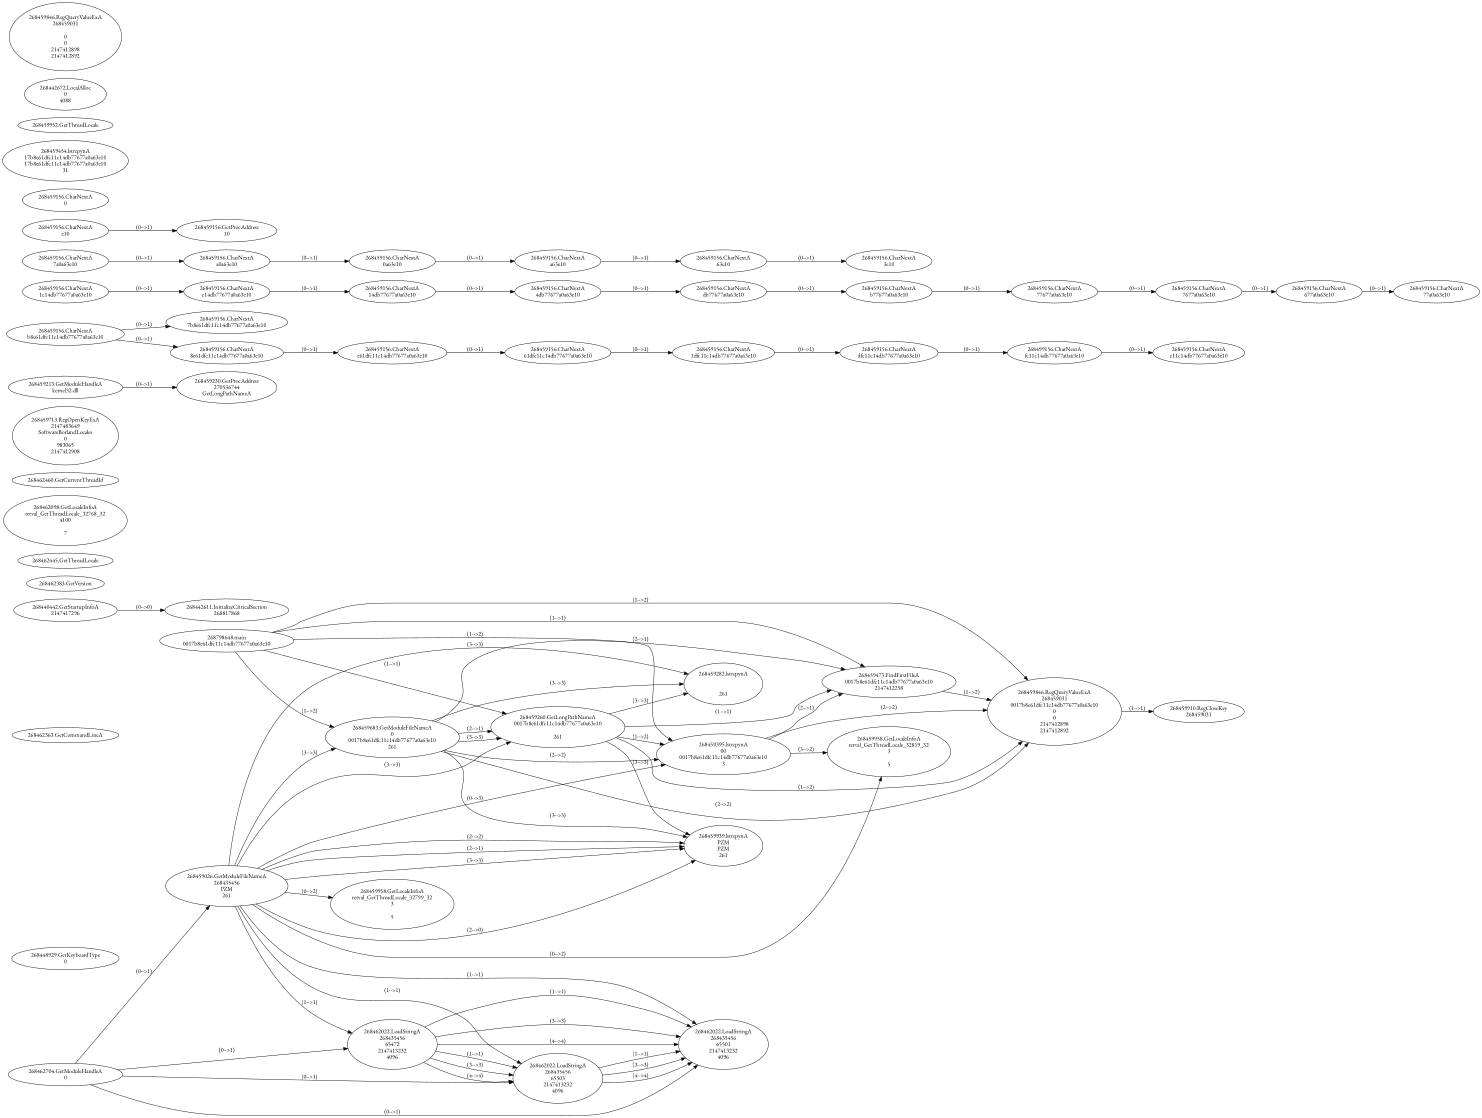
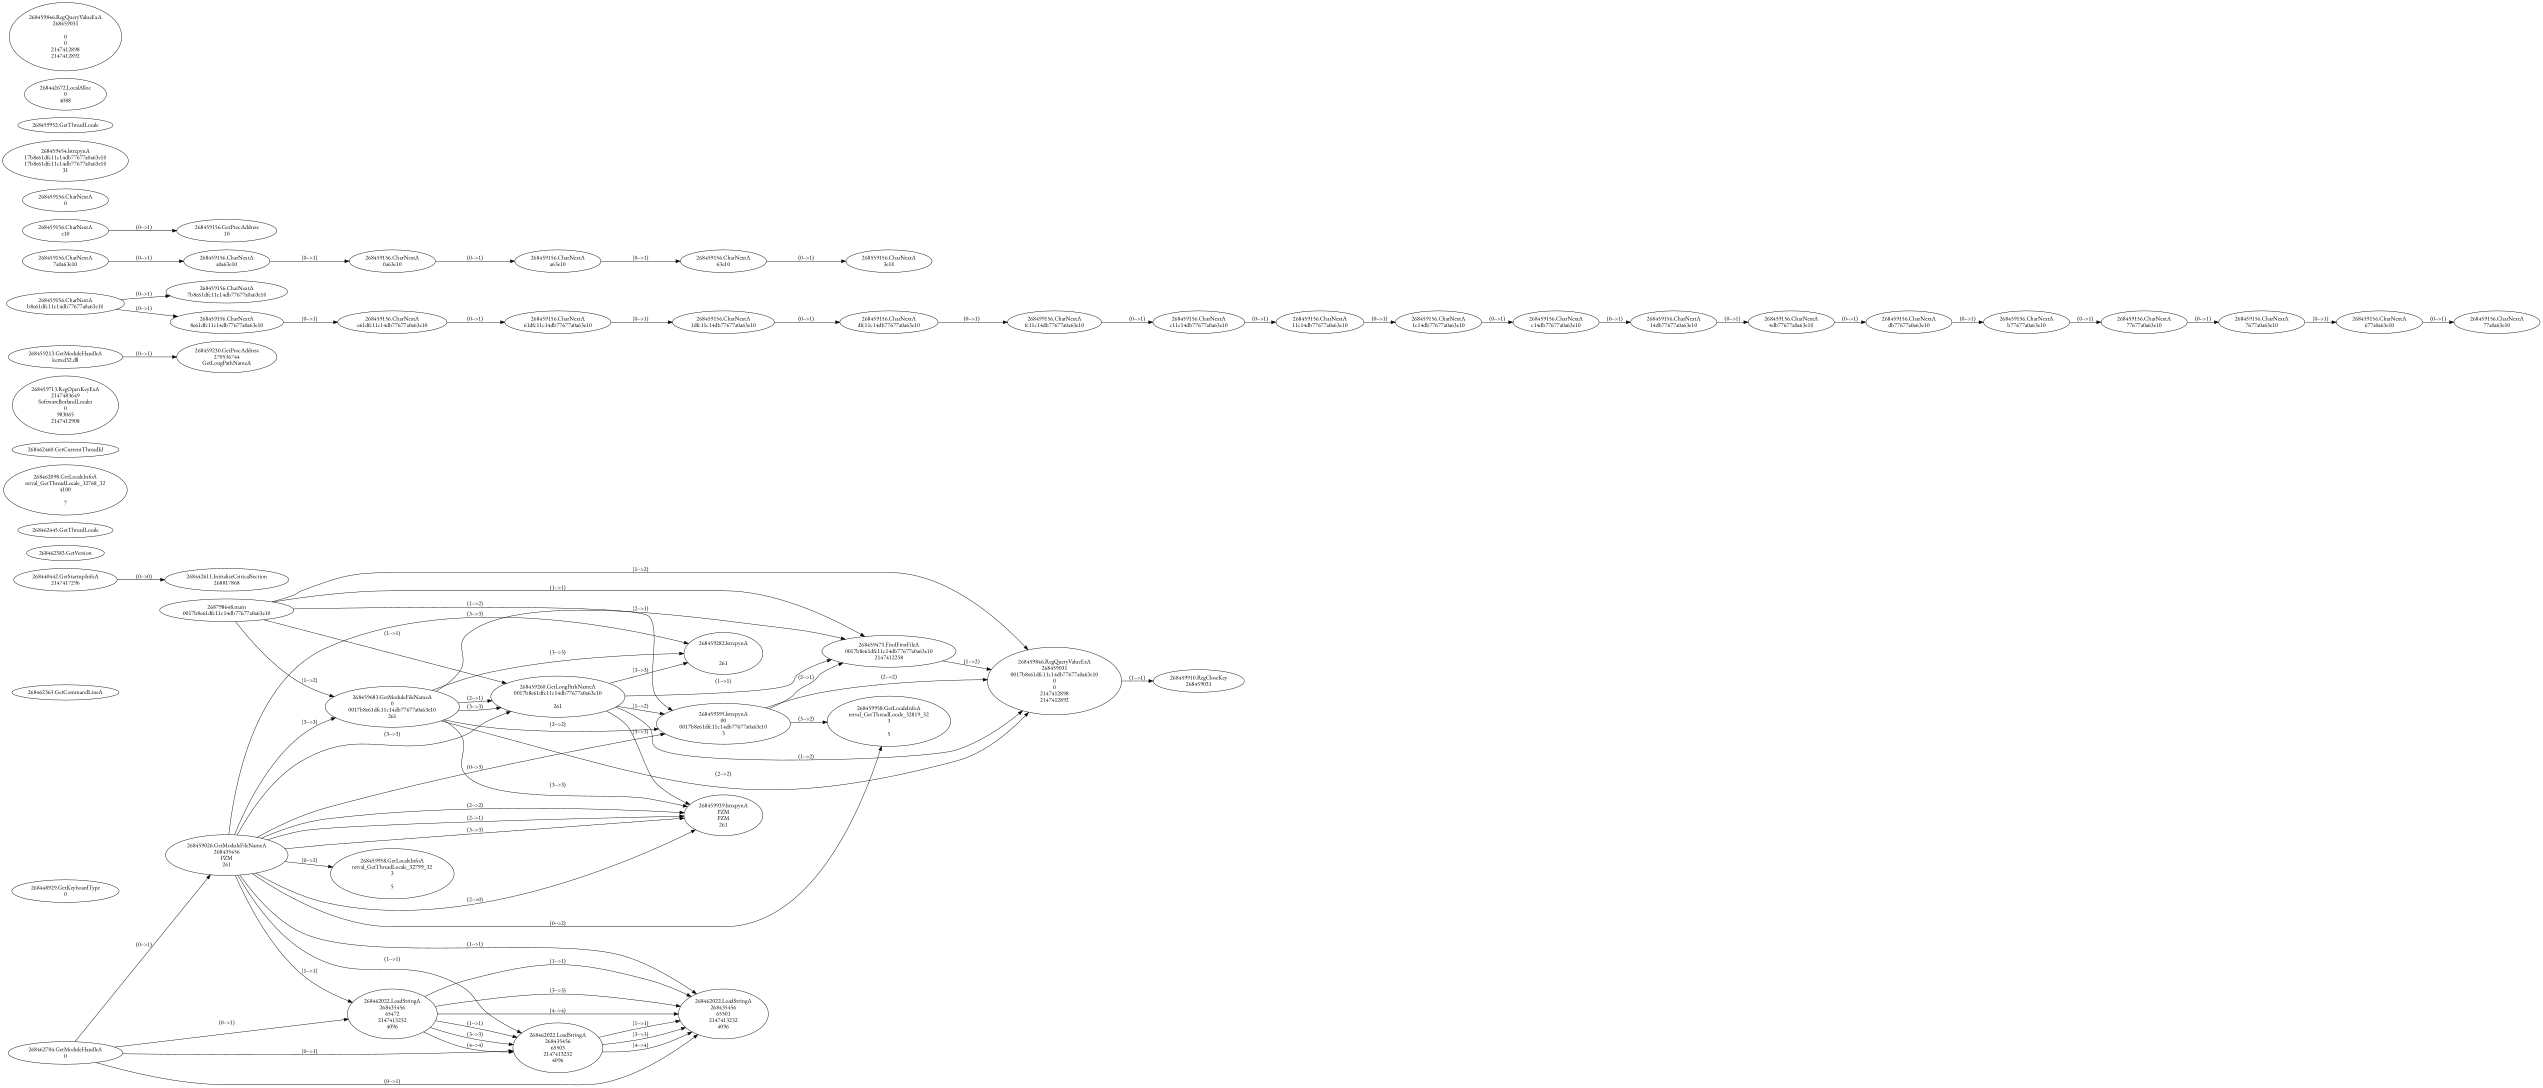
node "268459156.CharNextA 3e10": label "268459156.CharNextA 3e10" -> "268559156.CharNextA 3e10"
node "268459156.CharNextA 11c14db77677a0a63e10": added
